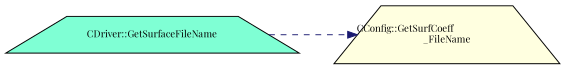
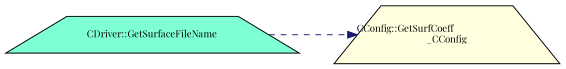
node "CConfig::GetSurfCoeff _FileName": label "CConfig::GetSurfCoeff _FileName" -> "CConfig::GetSurfCoeff _CConfig"
